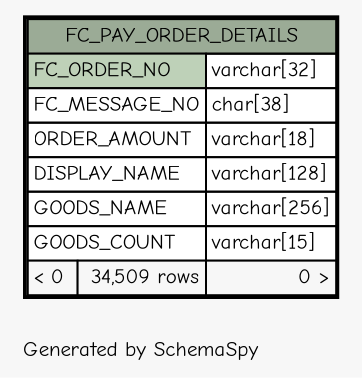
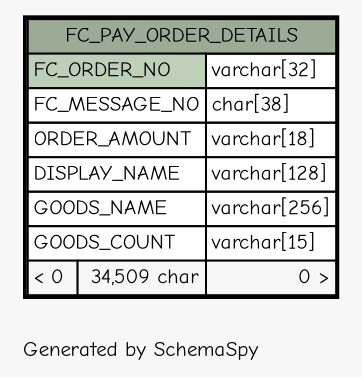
node "FC_PAY_ORDER_DETAILS": text "34,509 rows" -> "34,509 char"
